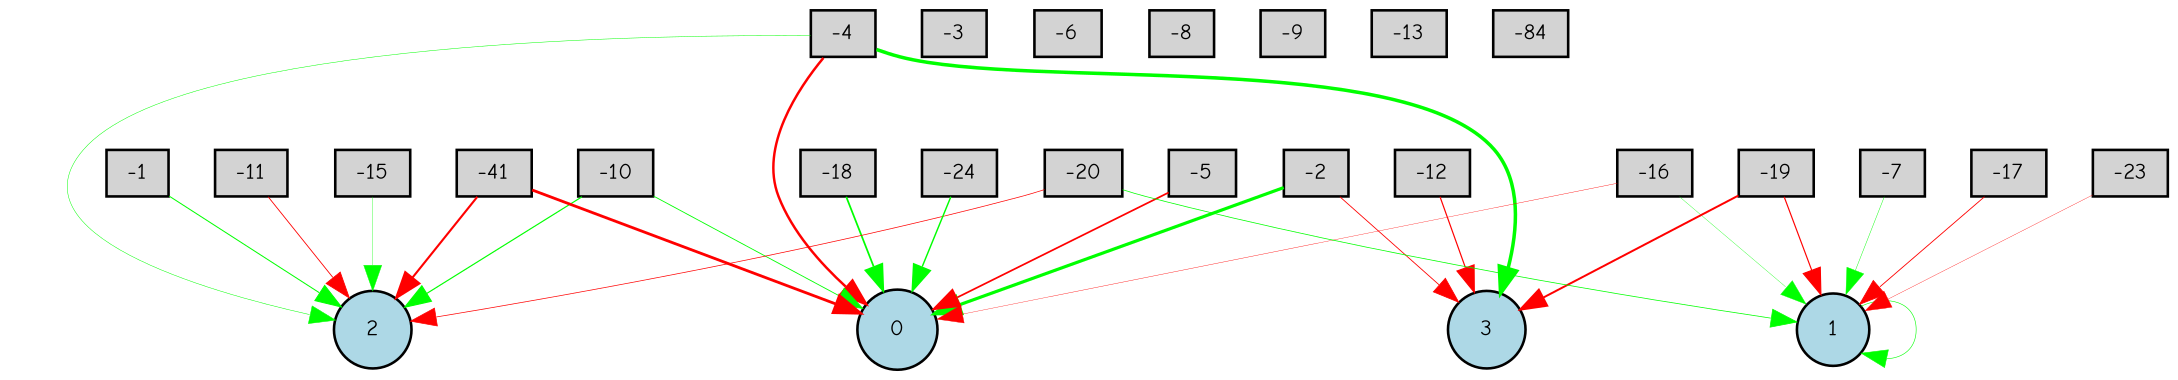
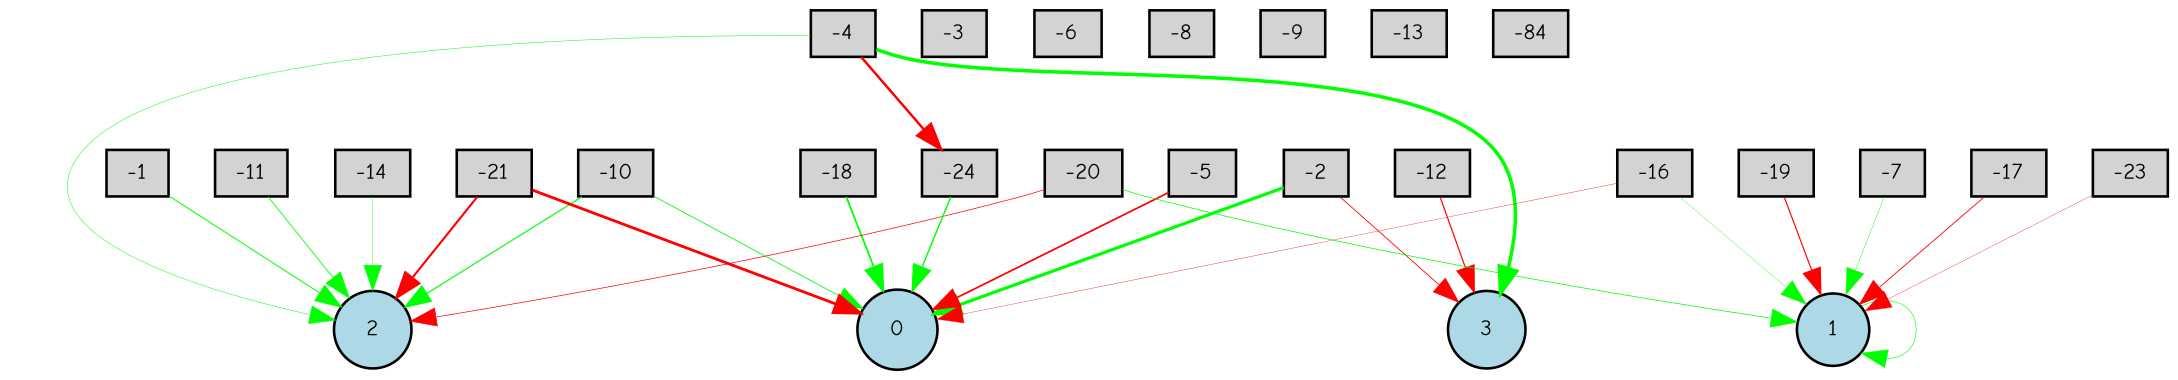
node "-15": label "-15" -> "-14"
node "-41": label "-41" -> "-21"
edge "-4" -> "0": now "-4" -> "-24"
edge "-11" -> "2": color red -> green
edge "-19" -> "3": removed
